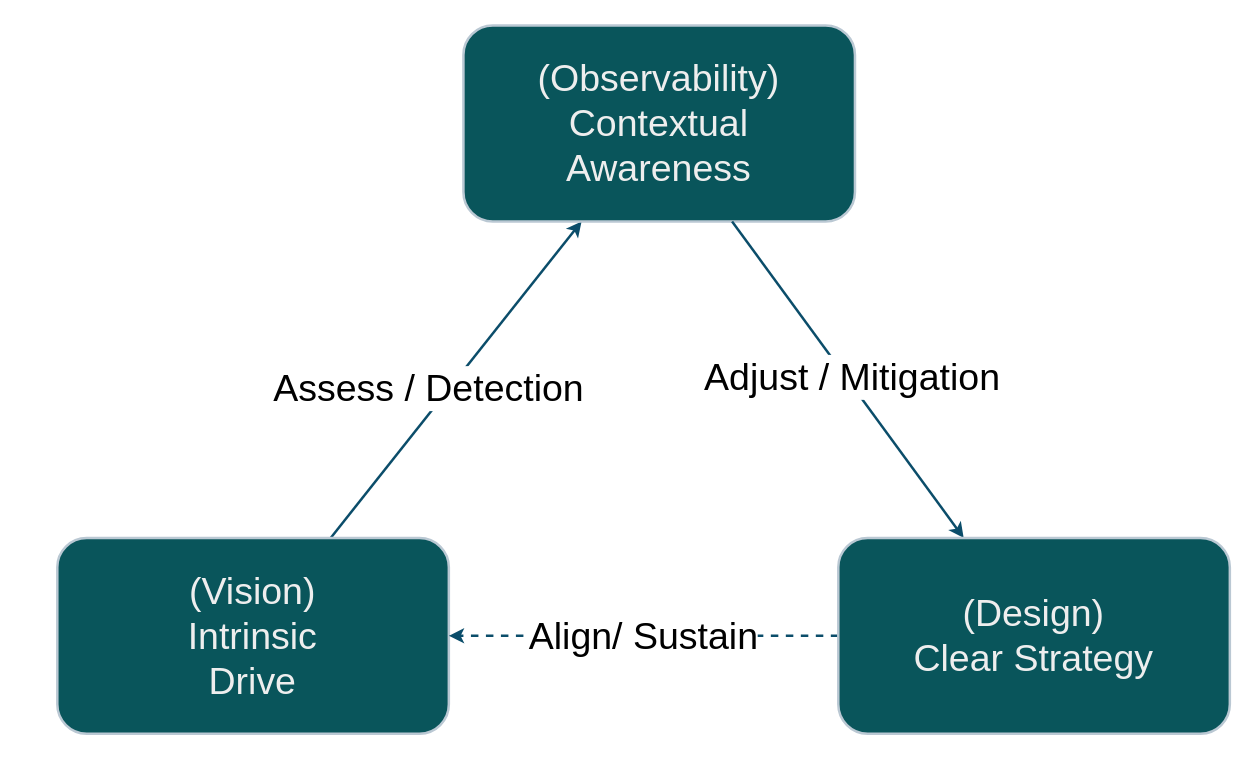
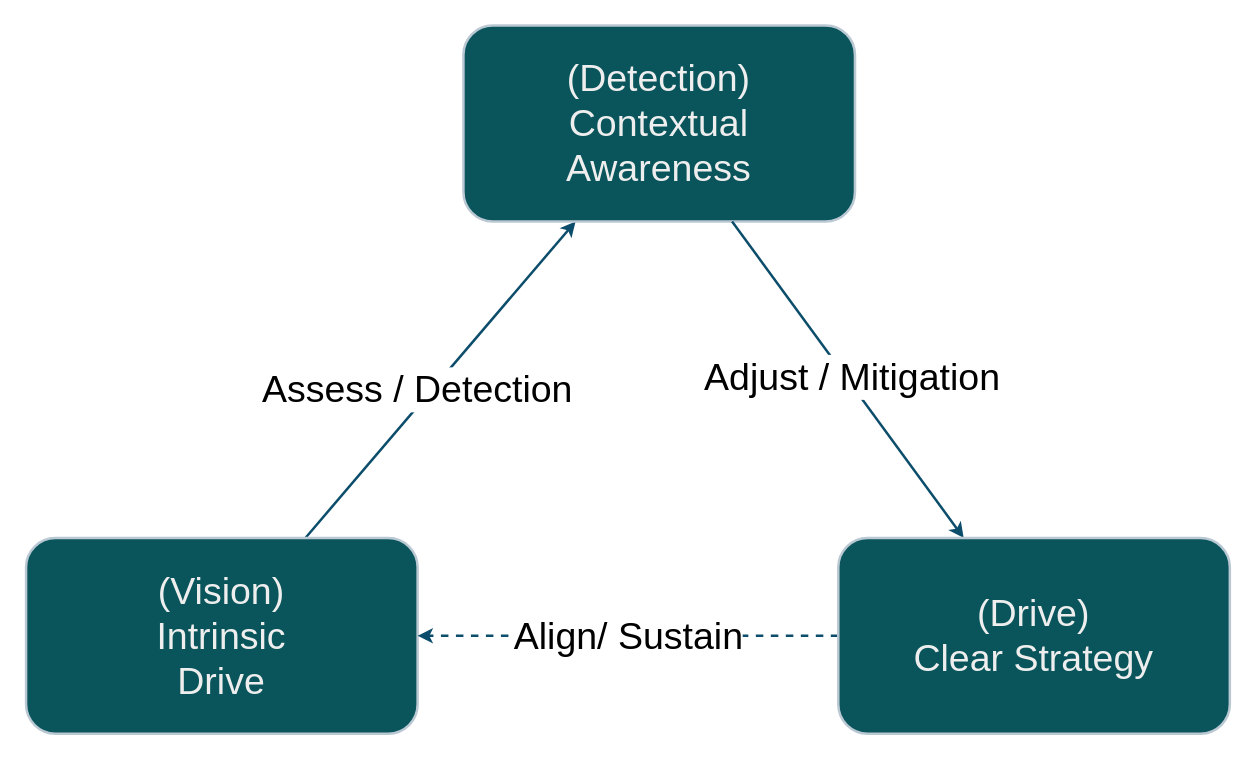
node "(Observability) Contextual Awareness": label "(Observability) Contextual Awareness" -> "(Detection) Contextual Awareness"
node "(Vision) Intrinsic Drive": moved (253, 636) -> (221, 636)
node "(Design) Clear Strategy": label "(Design) Clear Strategy" -> "(Drive) Clear Strategy"
